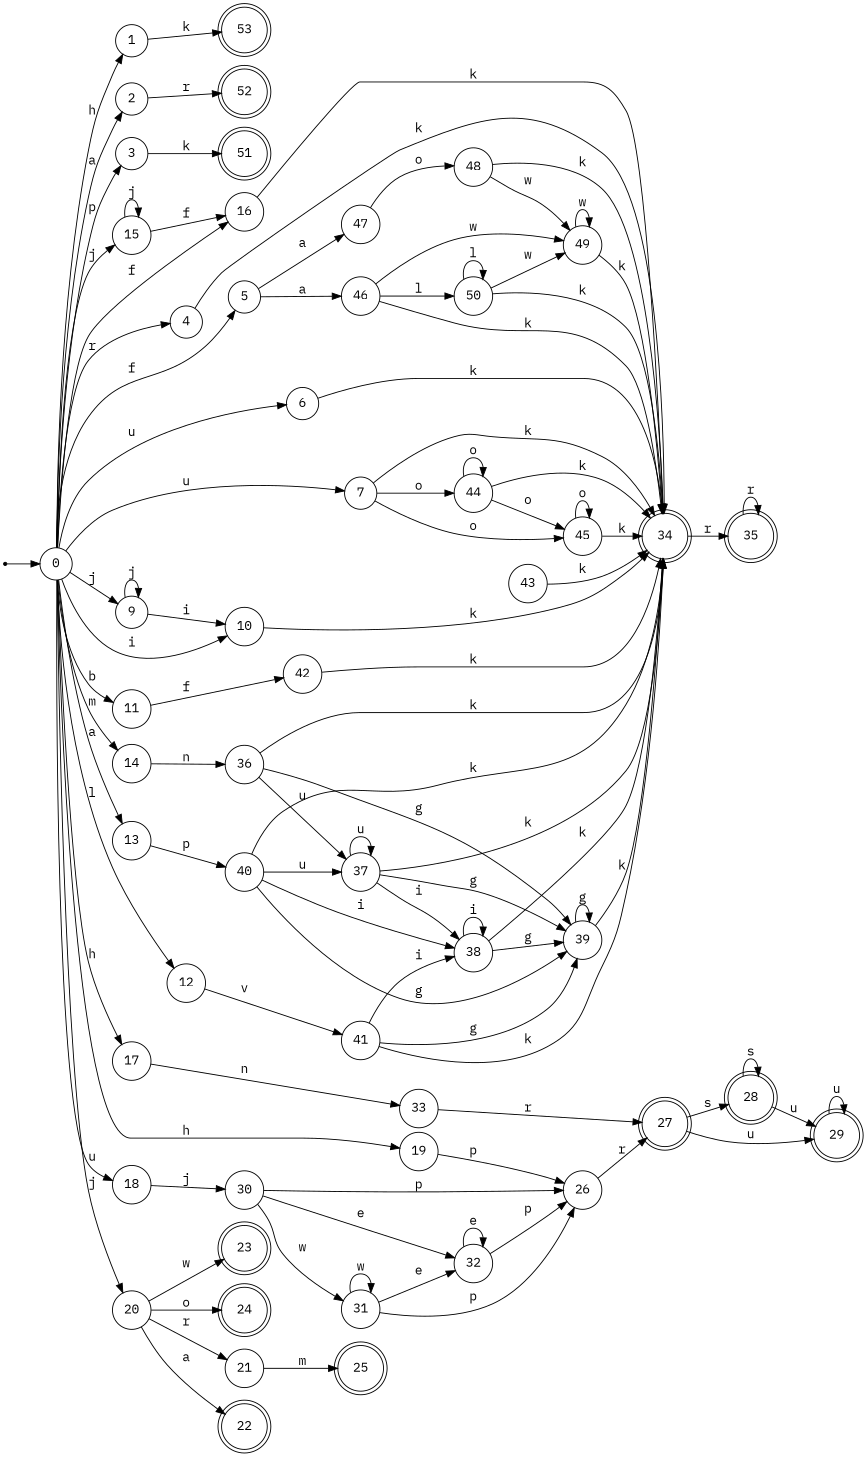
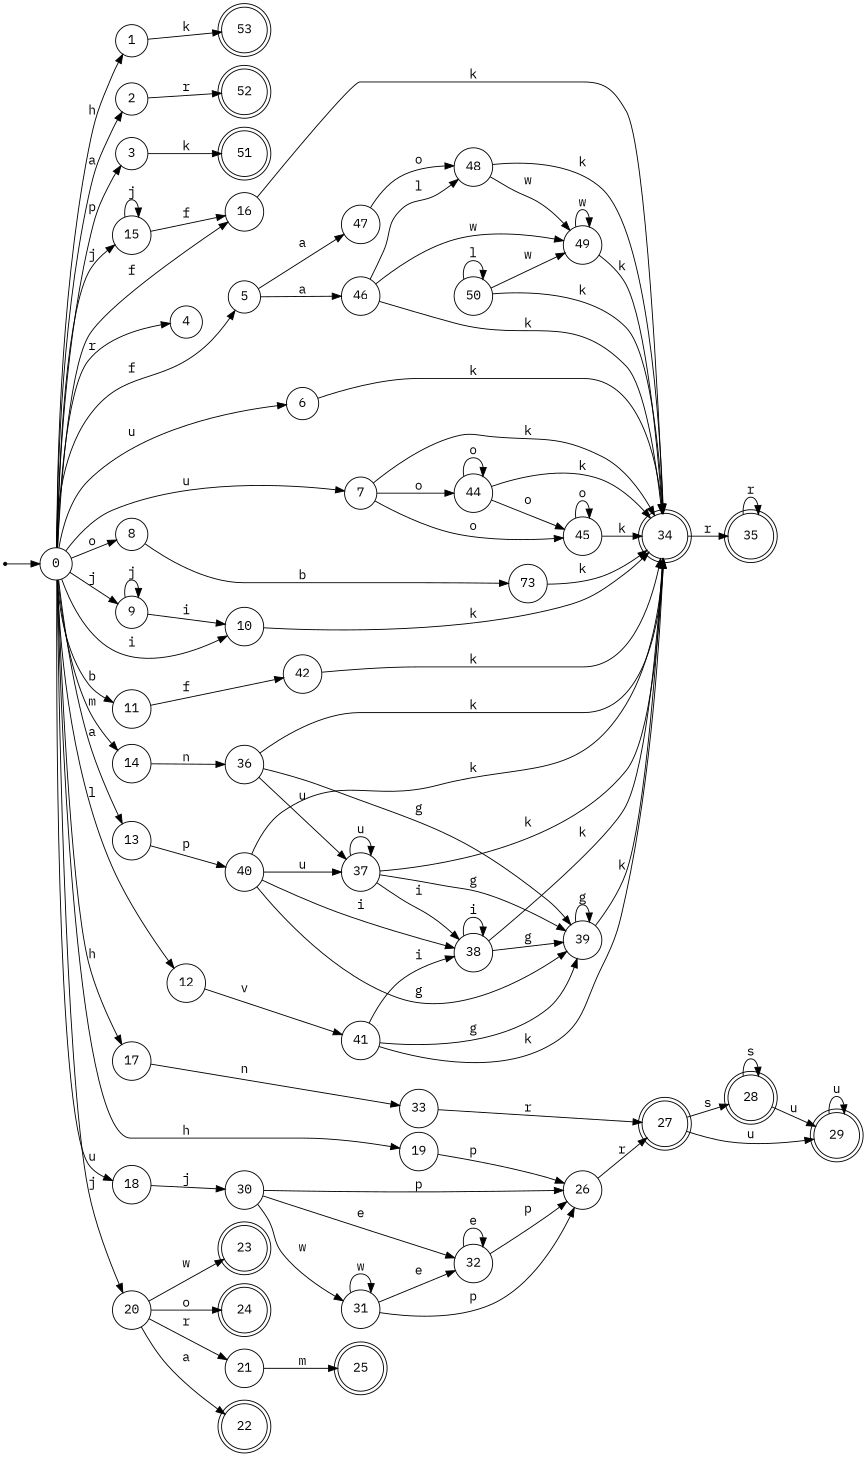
edge "4" -> "34": removed, label "k"
edge "46" -> "50": now "46" -> "48"
node "8": added
node "43": label "43" -> "73"
